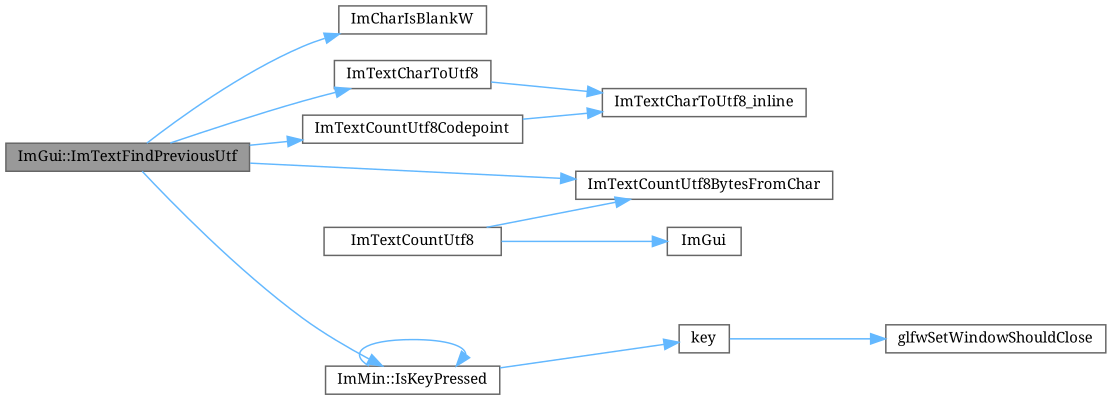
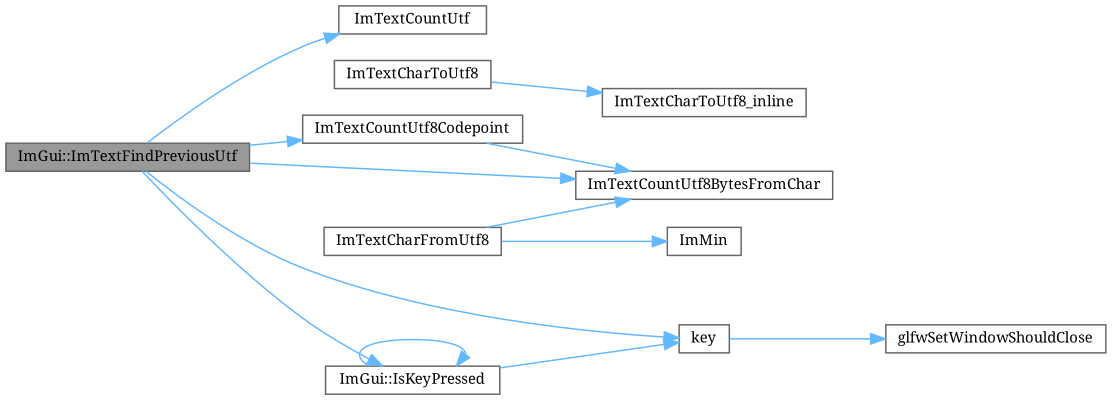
node "ImCharIsBlankW": label "ImCharIsBlankW" -> "ImTextCountUtf"
edge "ImGui::ImTextFindPreviousUtf" -> "ImTextCharToUtf8": now "ImGui::ImTextFindPreviousUtf" -> "key"
edge "ImTextCountUtf8Codepoint" -> "ImTextCharToUtf8_inline": now "ImTextCountUtf8Codepoint" -> "ImTextCountUtf8BytesFromChar"
node "ImTextCountUtf8": label "ImTextCountUtf8" -> "ImTextCharFromUtf8"
node "ImGui": label "ImGui" -> "ImMin"
node "ImMin::IsKeyPressed": label "ImMin::IsKeyPressed" -> "ImGui::IsKeyPressed"
